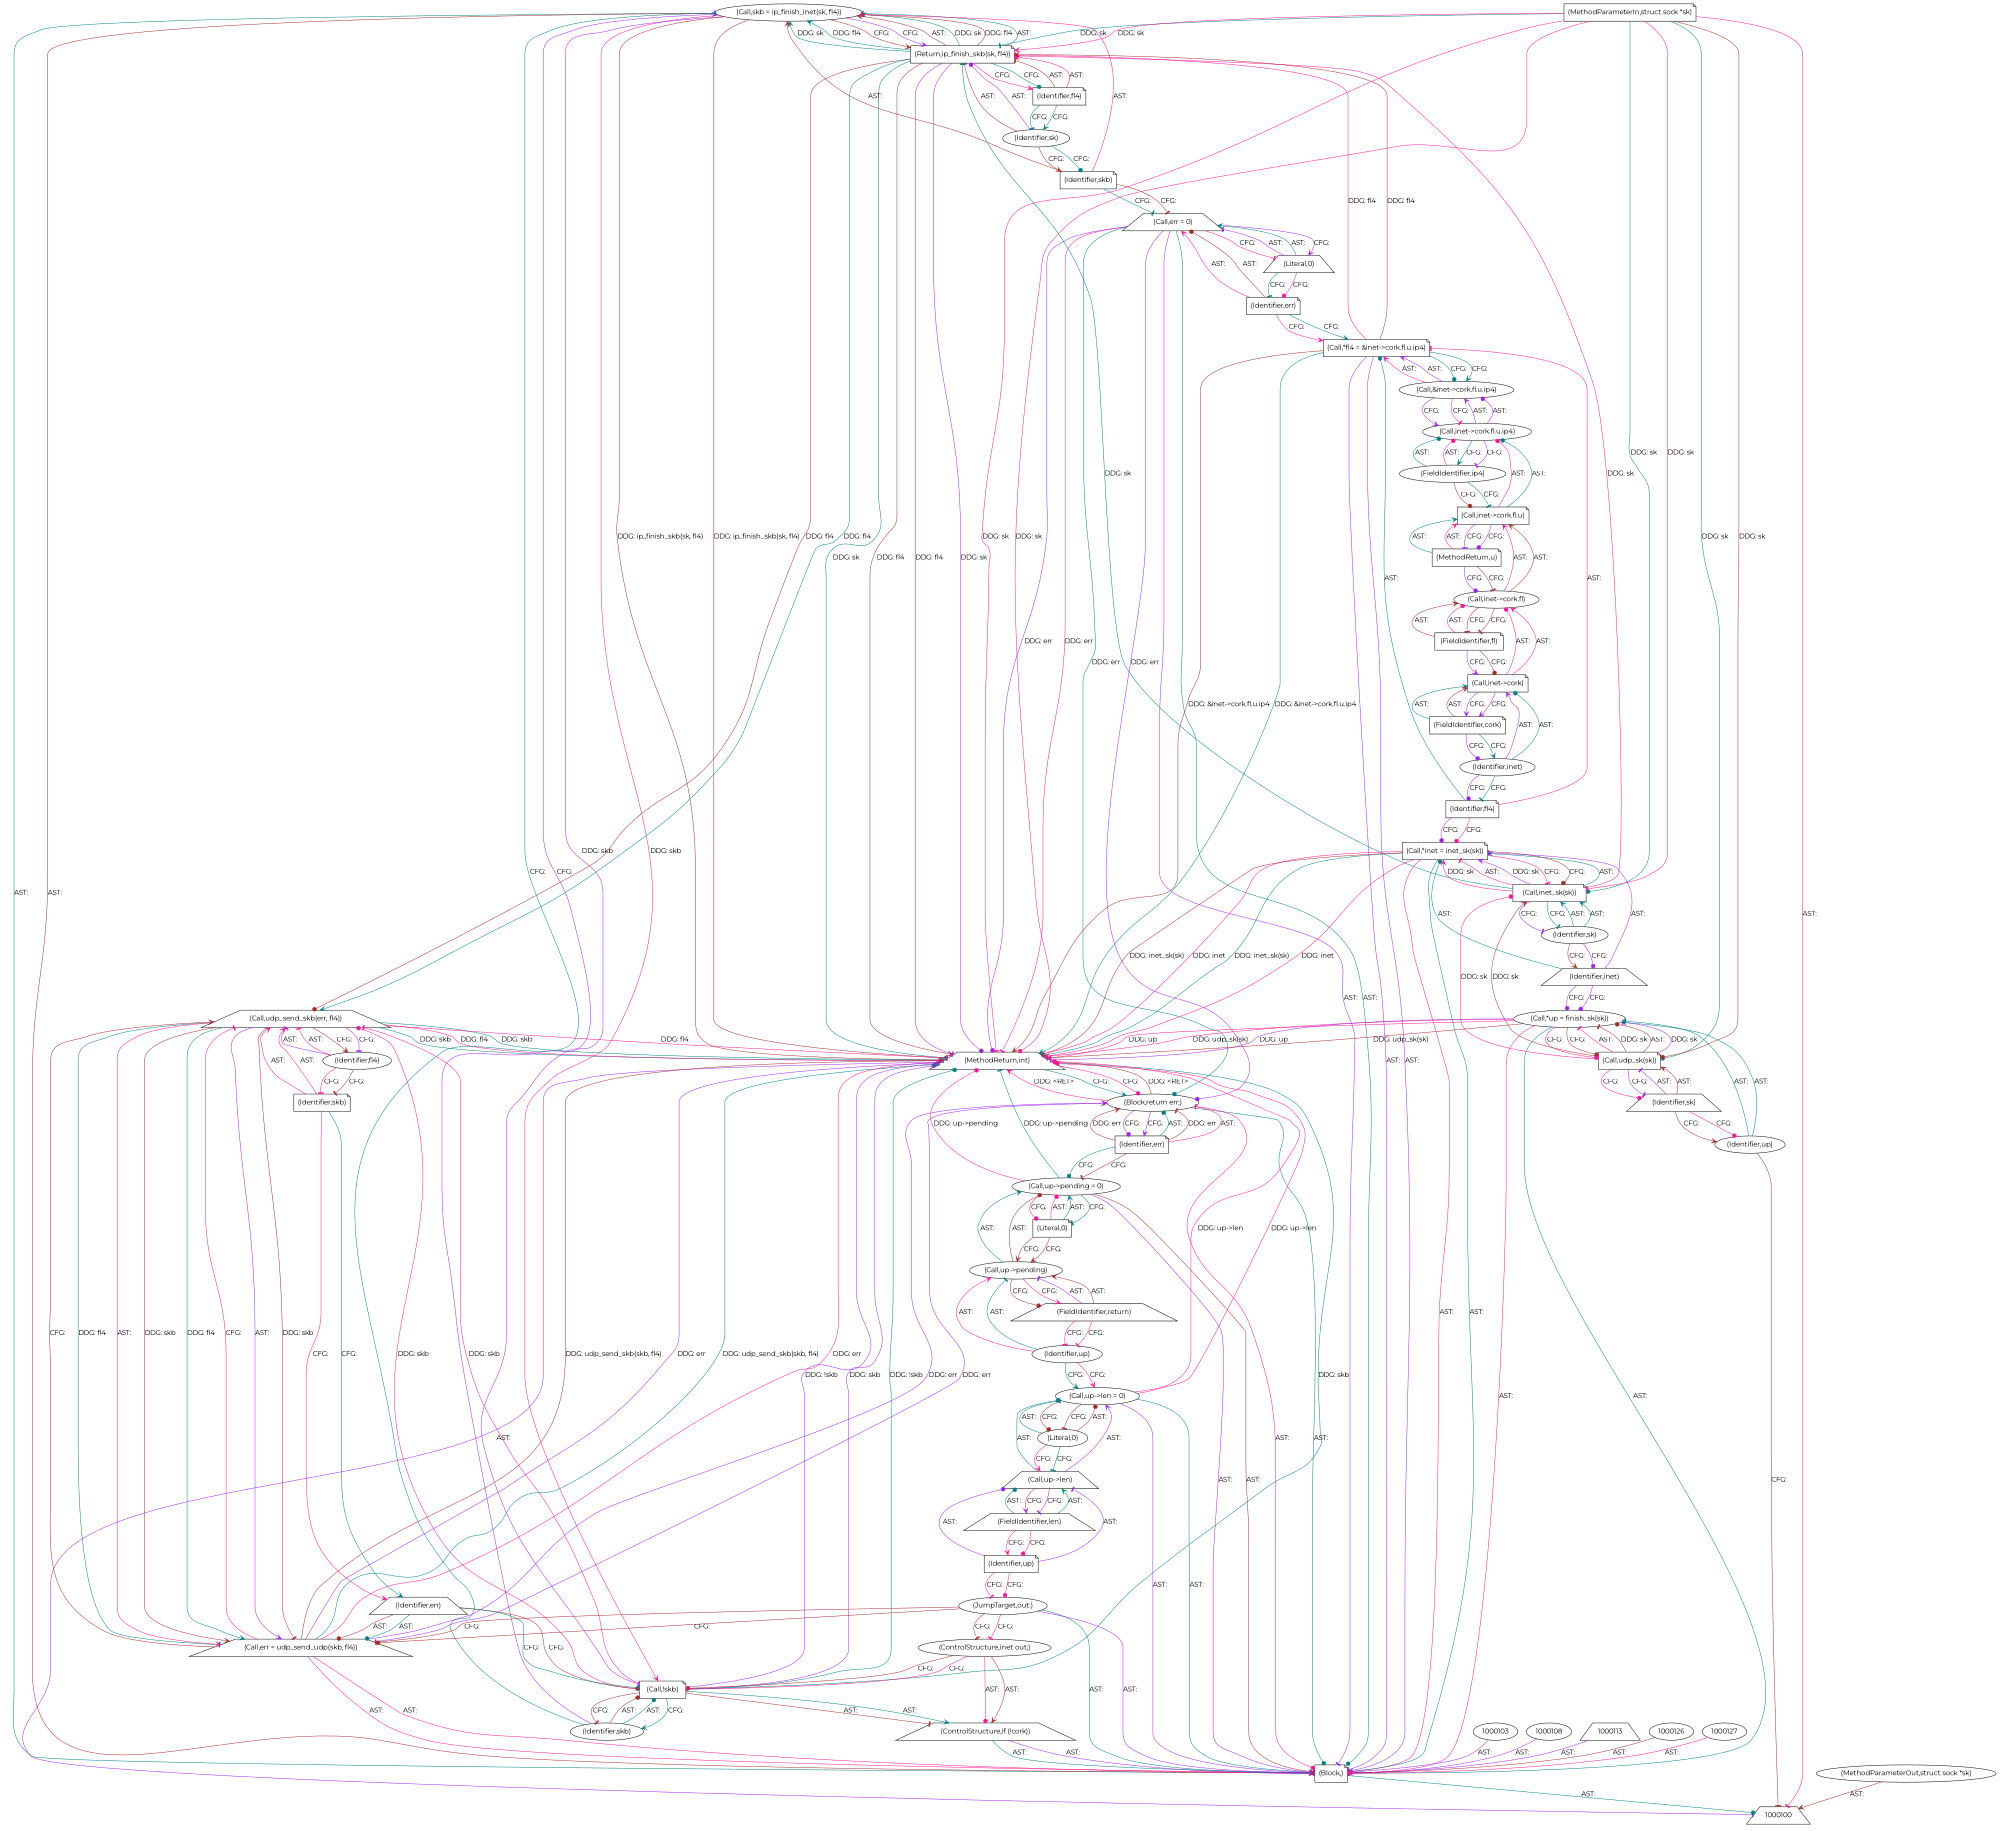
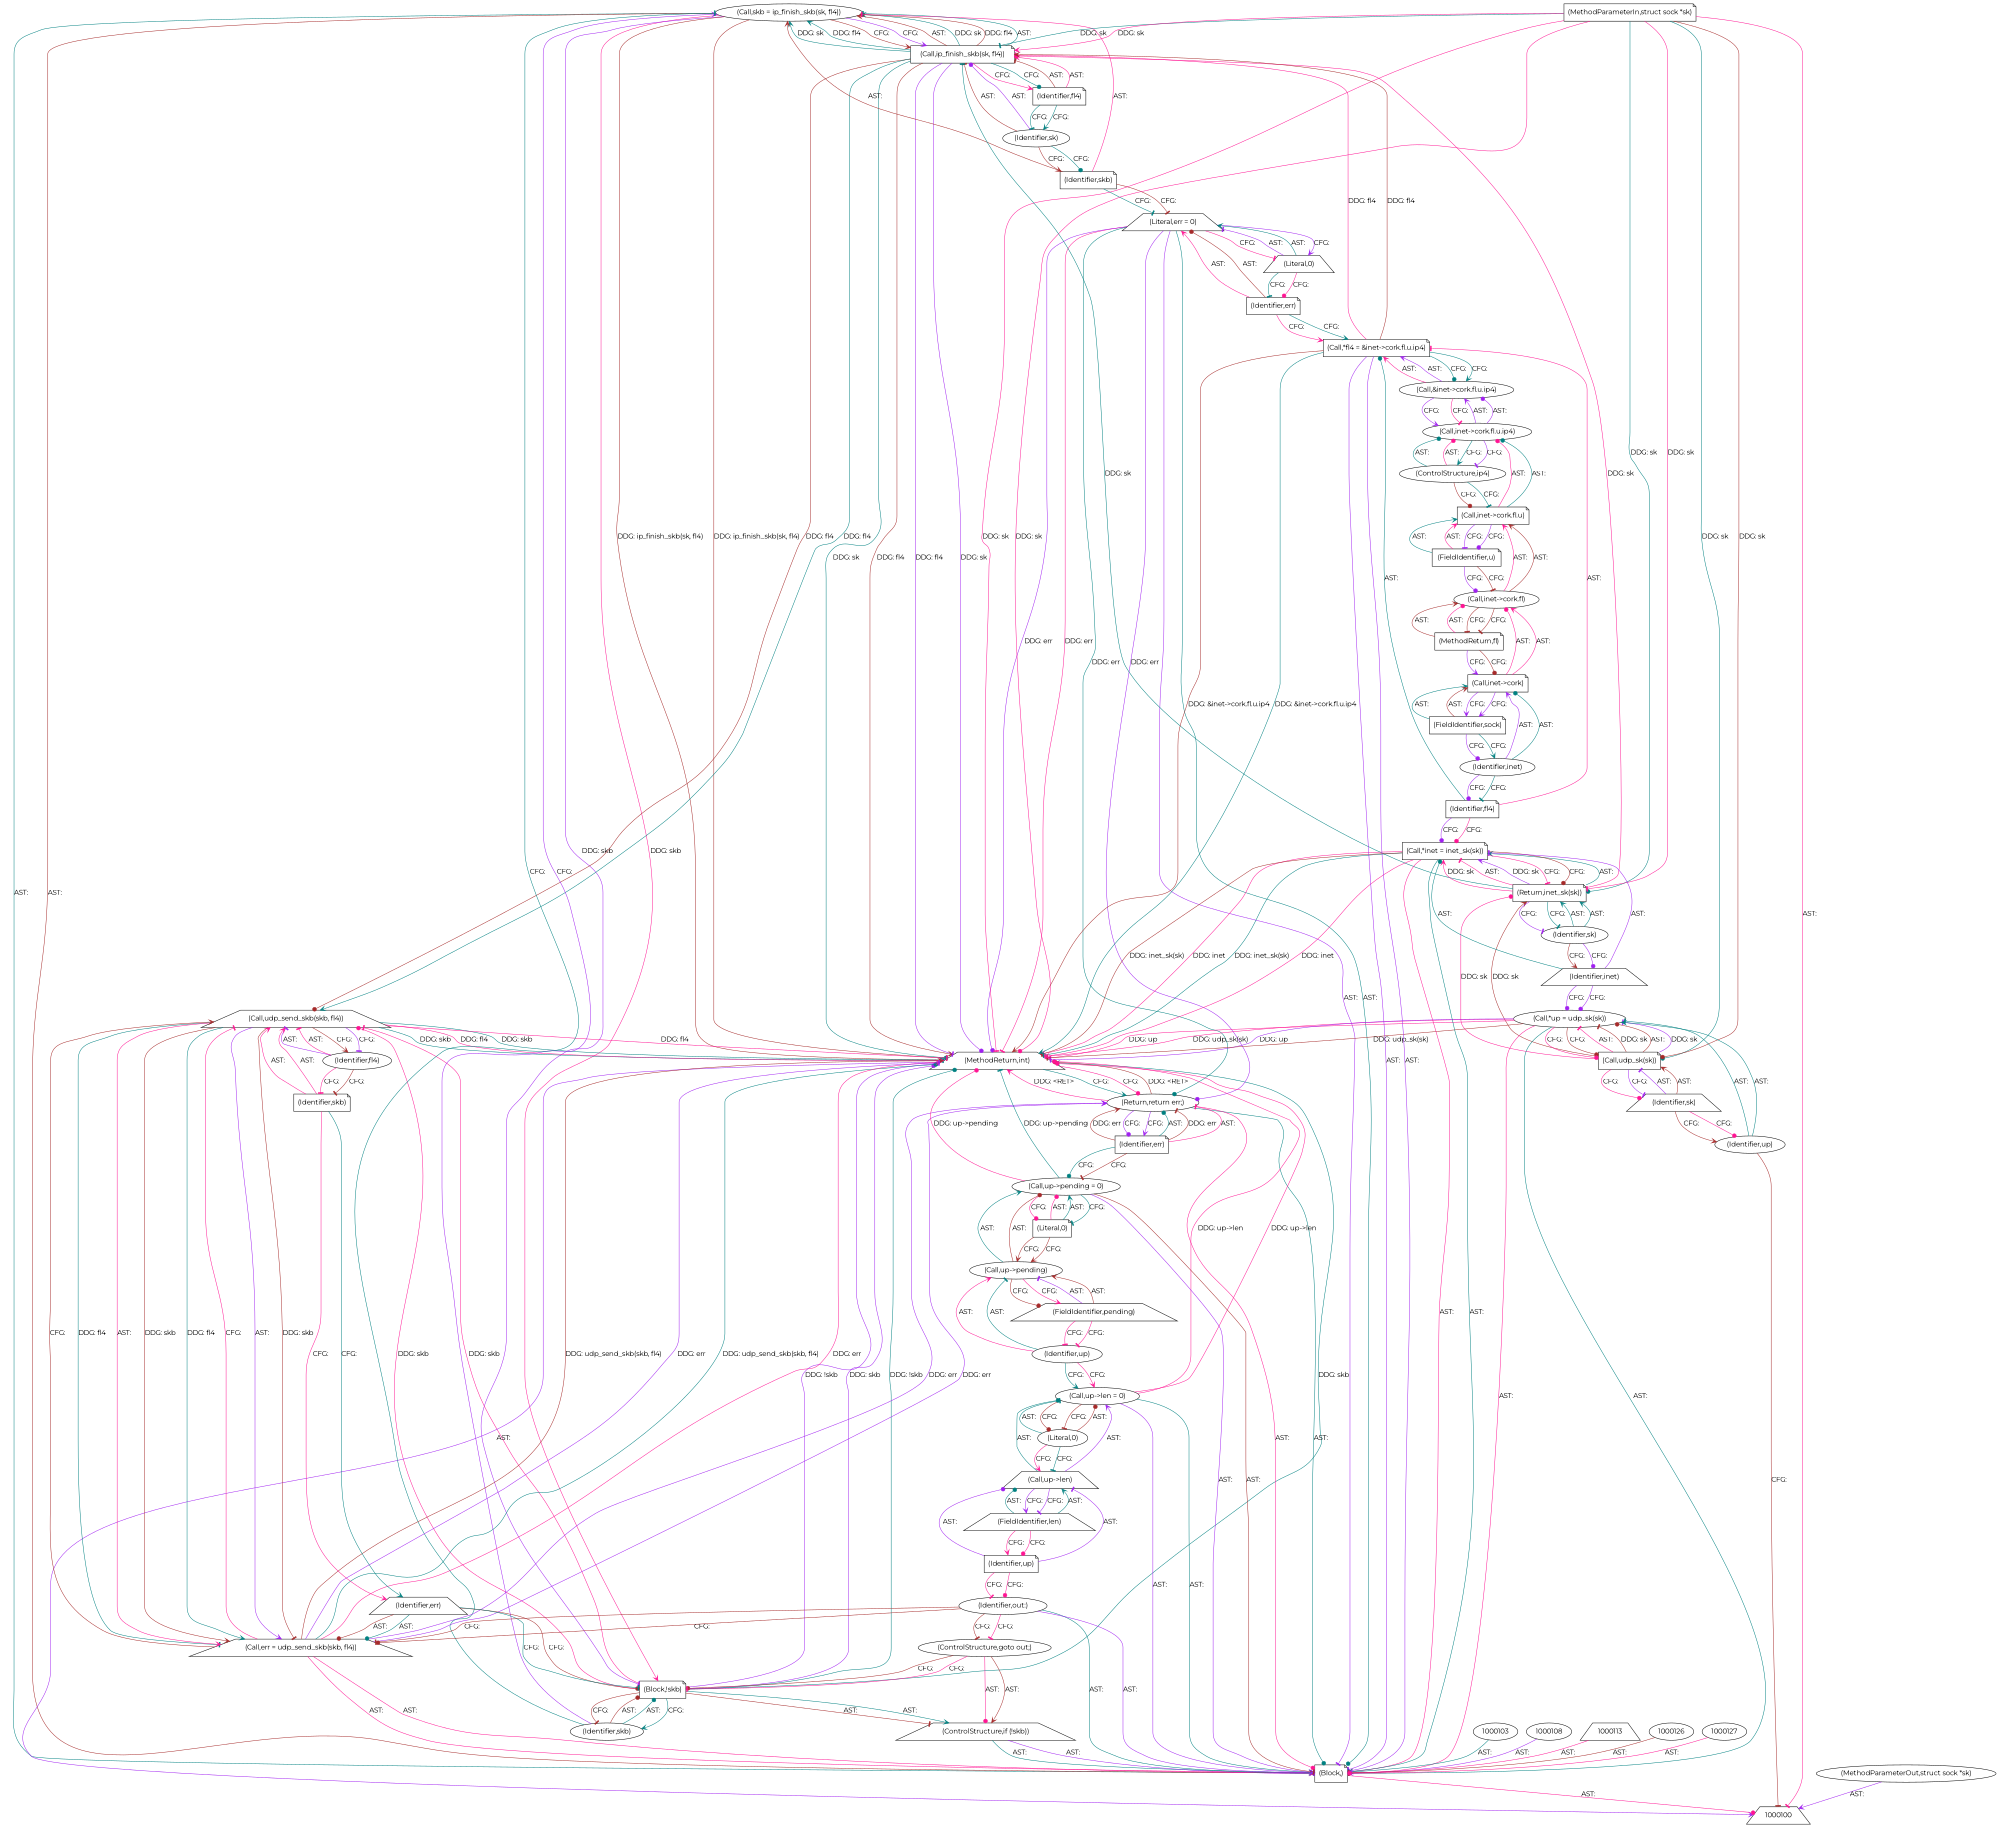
node "(Call,skb = ip_finish_inet(sk, fl4))": label "(Call,skb = ip_finish_inet(sk, fl4))" -> "(Call,skb = ip_finish_skb(sk, fl4))"
node "(Return,ip_finish_skb(sk, fl4))": label "(Return,ip_finish_skb(sk, fl4))" -> "(Call,ip_finish_skb(sk, fl4))"
node "(Call,err = 0)": label "(Call,err = 0)" -> "(Literal,err = 0)"
node "(FieldIdentifier,ip4)": label "(FieldIdentifier,ip4)" -> "(ControlStructure,ip4)"
node "(MethodReturn,u)": label "(MethodReturn,u)" -> "(FieldIdentifier,u)"
node "(FieldIdentifier,fl)": label "(FieldIdentifier,fl)" -> "(MethodReturn,fl)"
node "(FieldIdentifier,cork)": label "(FieldIdentifier,cork)" -> "(FieldIdentifier,sock)"
node "(Call,inet_sk(sk))": label "(Call,inet_sk(sk))" -> "(Return,inet_sk(sk))"
node "(Call,udp_send_skb(err, fl4))": label "(Call,udp_send_skb(err, fl4))" -> "(Call,udp_send_skb(skb, fl4))"
node "(Call,*up = finish_sk(sk))": label "(Call,*up = finish_sk(sk))" -> "(Call,*up = udp_sk(sk))"
node "(Block,return err;)": label "(Block,return err;)" -> "(Return,return err;)"
node "(FieldIdentifier,return)": label "(FieldIdentifier,return)" -> "(FieldIdentifier,pending)"
node "(JumpTarget,out:)": label "(JumpTarget,out:)" -> "(Identifier,out:)"
node "(Call,err = udp_send_udp(skb, fl4))": label "(Call,err = udp_send_udp(skb, fl4))" -> "(Call,err = udp_send_skb(skb, fl4))"
node "(ControlStructure,inet out;)": label "(ControlStructure,inet out;)" -> "(ControlStructure,goto out;)"
node "(Call,!skb)": label "(Call,!skb)" -> "(Block,!skb)"
node "(ControlStructure,if (!cork))": label "(ControlStructure,if (!cork))" -> "(ControlStructure,if (!skb))"
edge "1000103" -> "(Block,)": color purple -> teal
edge "1000113" -> "(Block,)": color purple -> deeppink
edge "(MethodReturn,int)" -> "1000100": arrowhead tee -> vee
edge "(Block,)" -> "1000100": color teal -> deeppink
edge "(MethodParameterOut,struct sock *sk)" -> "1000100": color brown -> purple
